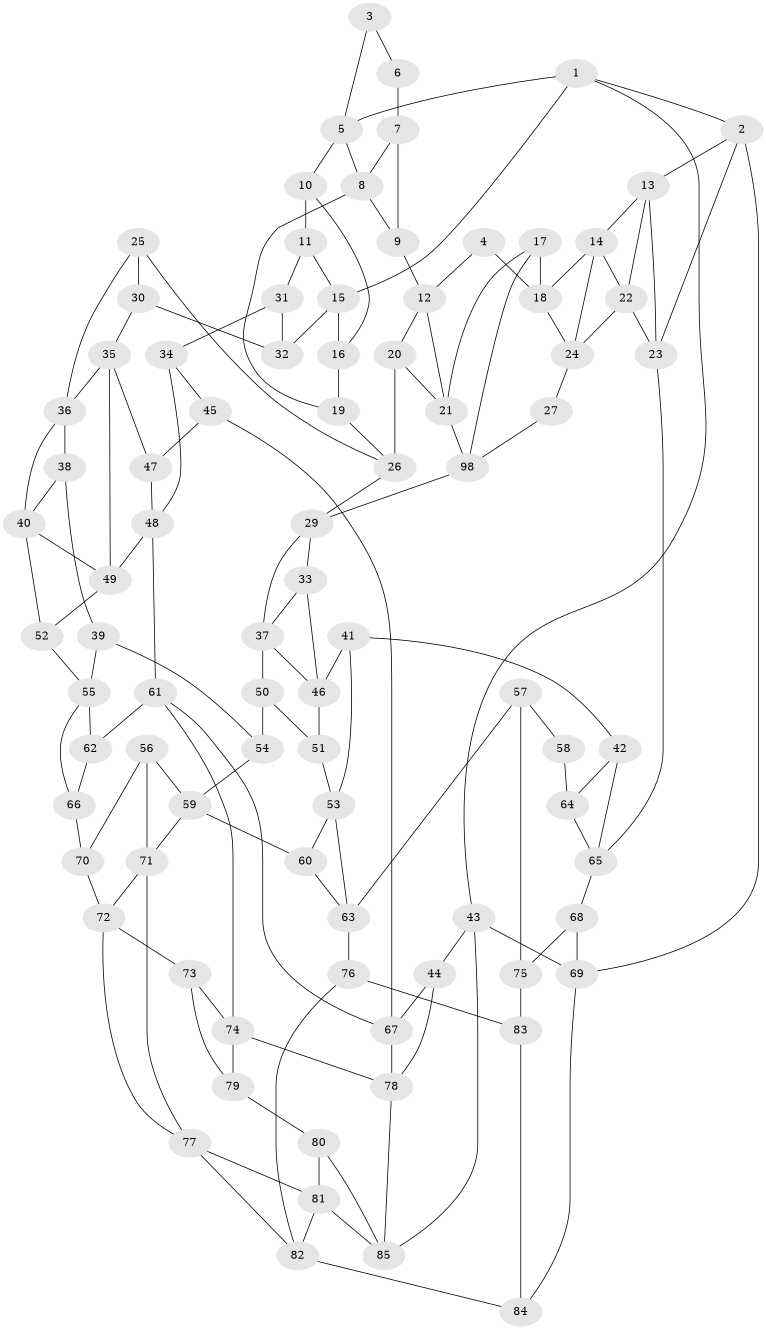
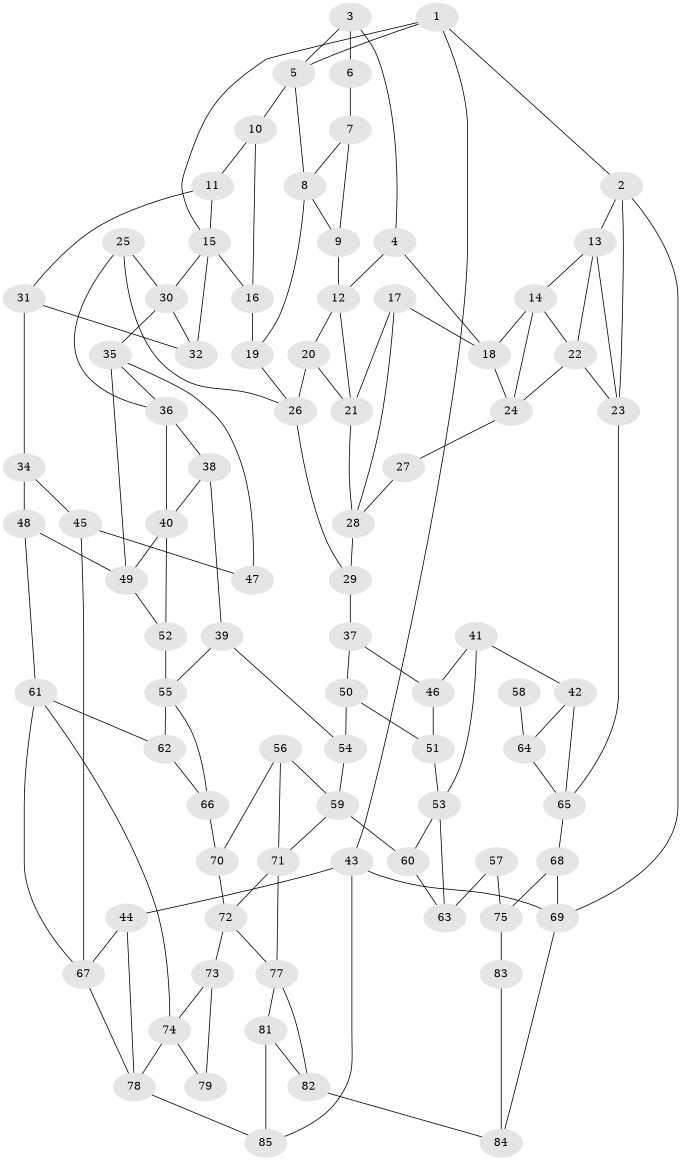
edge "3" -- "4": added
edge "15" -- "30": added
node "98": label "98" -> "28"
edge "47" -- "48": removed
node "33": removed
edge "57" -- "58": removed
node "76": removed
node "80": removed
